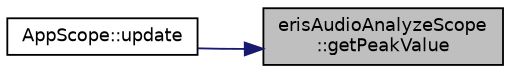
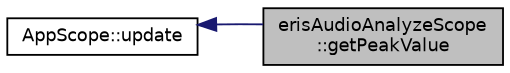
edge "AppScope::update" -> "erisAudioAnalyzeScope ::getPeakValue": reversed
